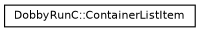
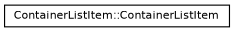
node "DobbyRunC::ContainerListItem": label "DobbyRunC::ContainerListItem" -> "ContainerListItem::ContainerListItem"
